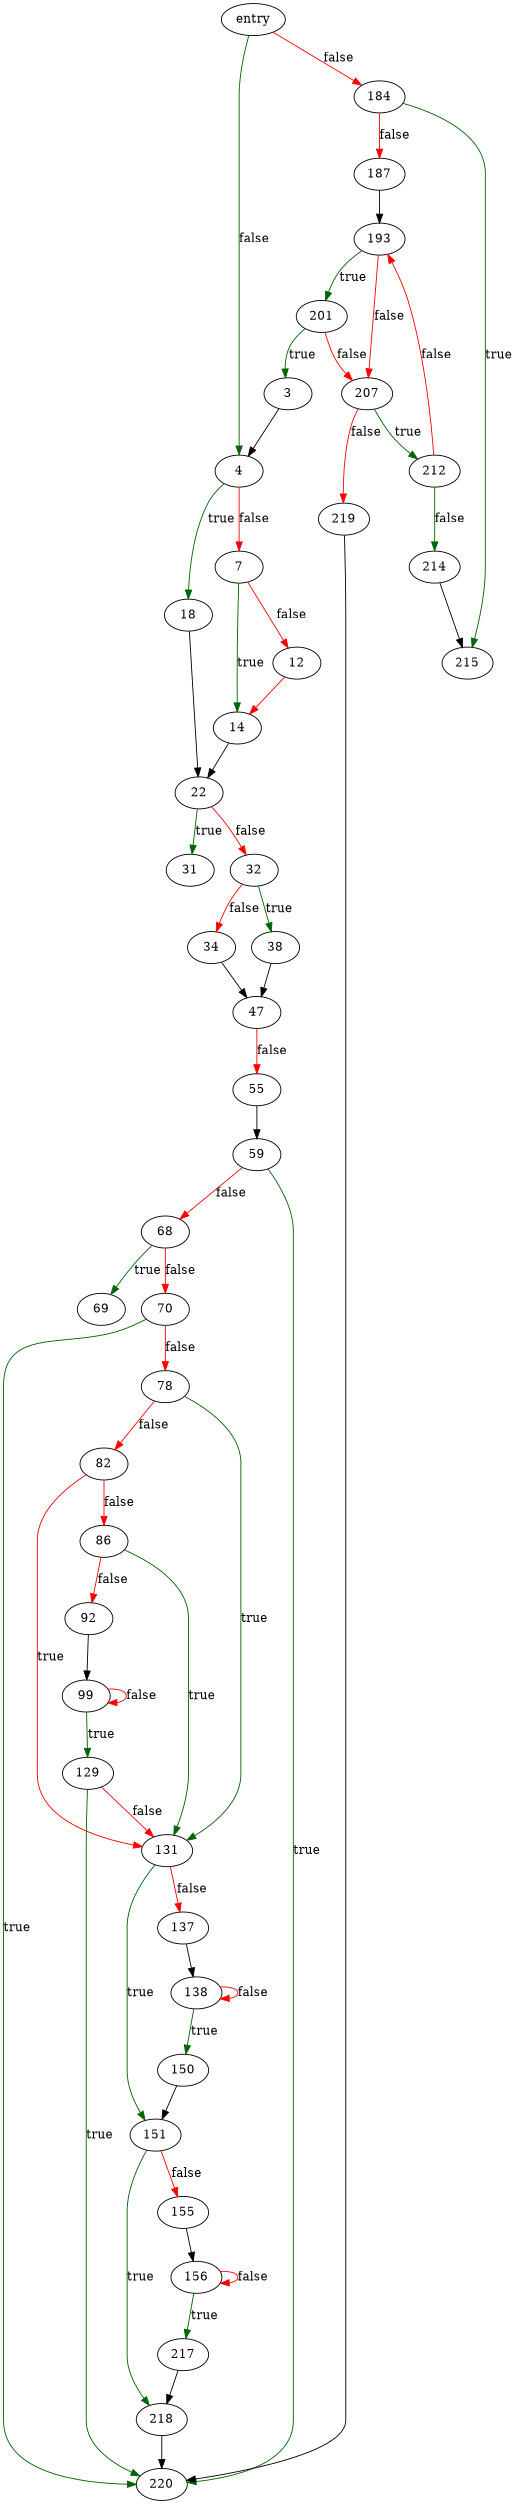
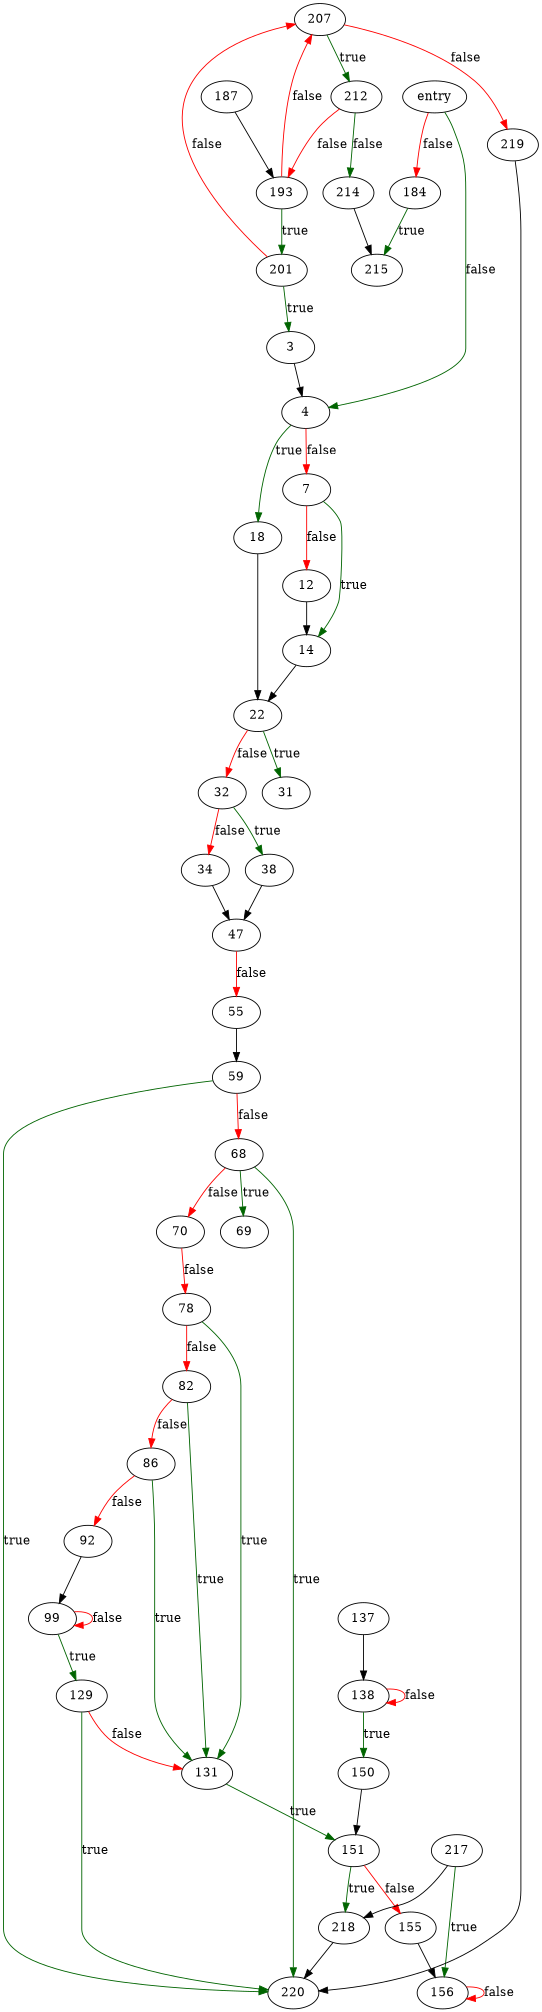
edge "184" -> "187": removed, label "false"
edge "12" -> "14": color red -> black
edge "82" -> "131": color red -> darkgreen
edge "131" -> "137": removed, label "false"
edge "70" -> "220": now "68" -> "220"
edge "156" -> "217": reversed
